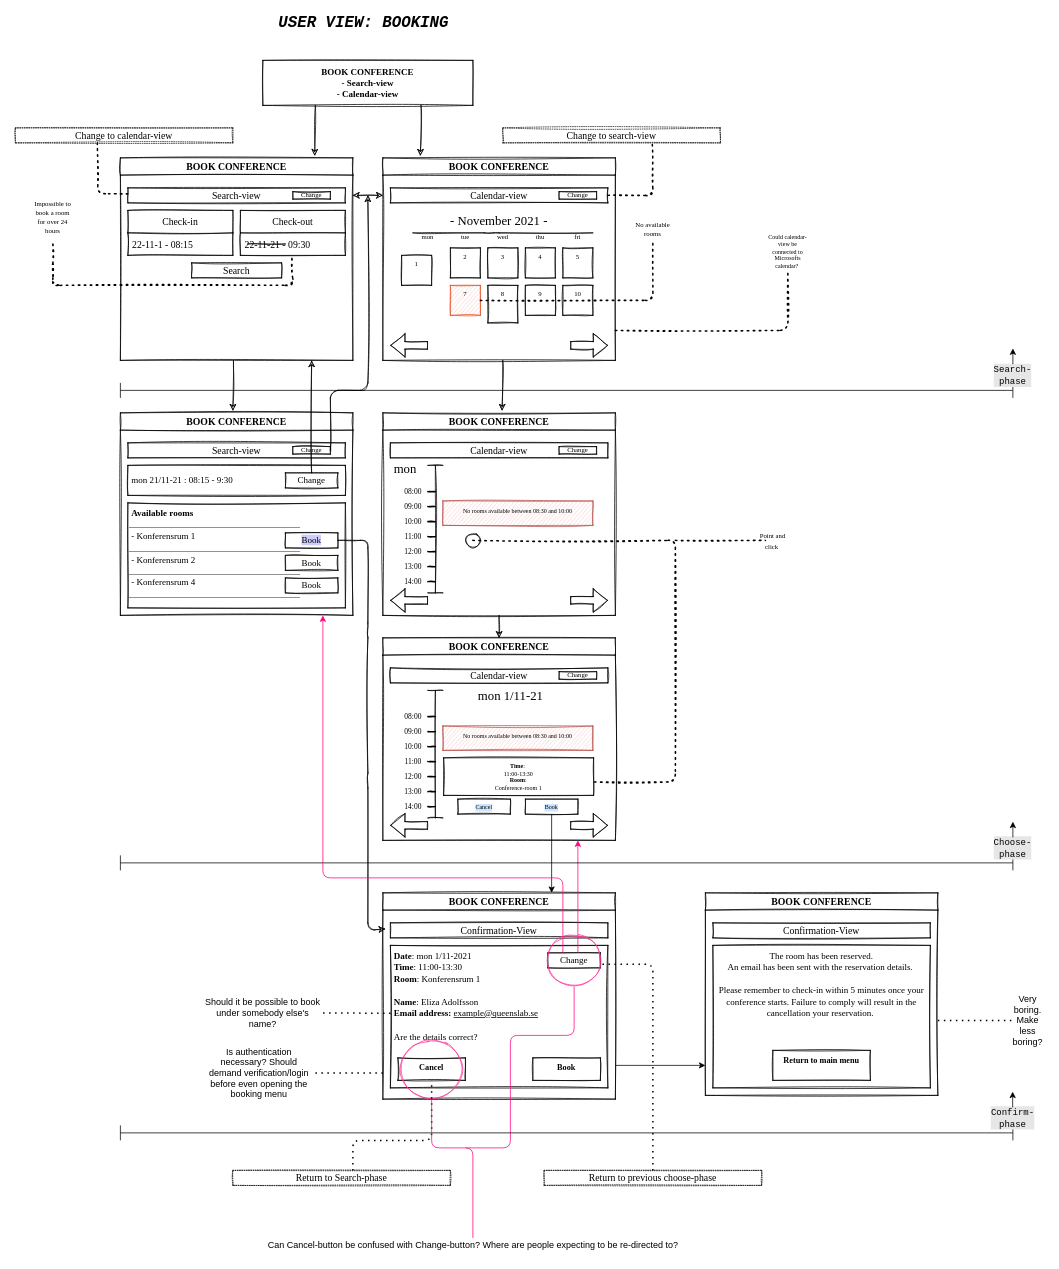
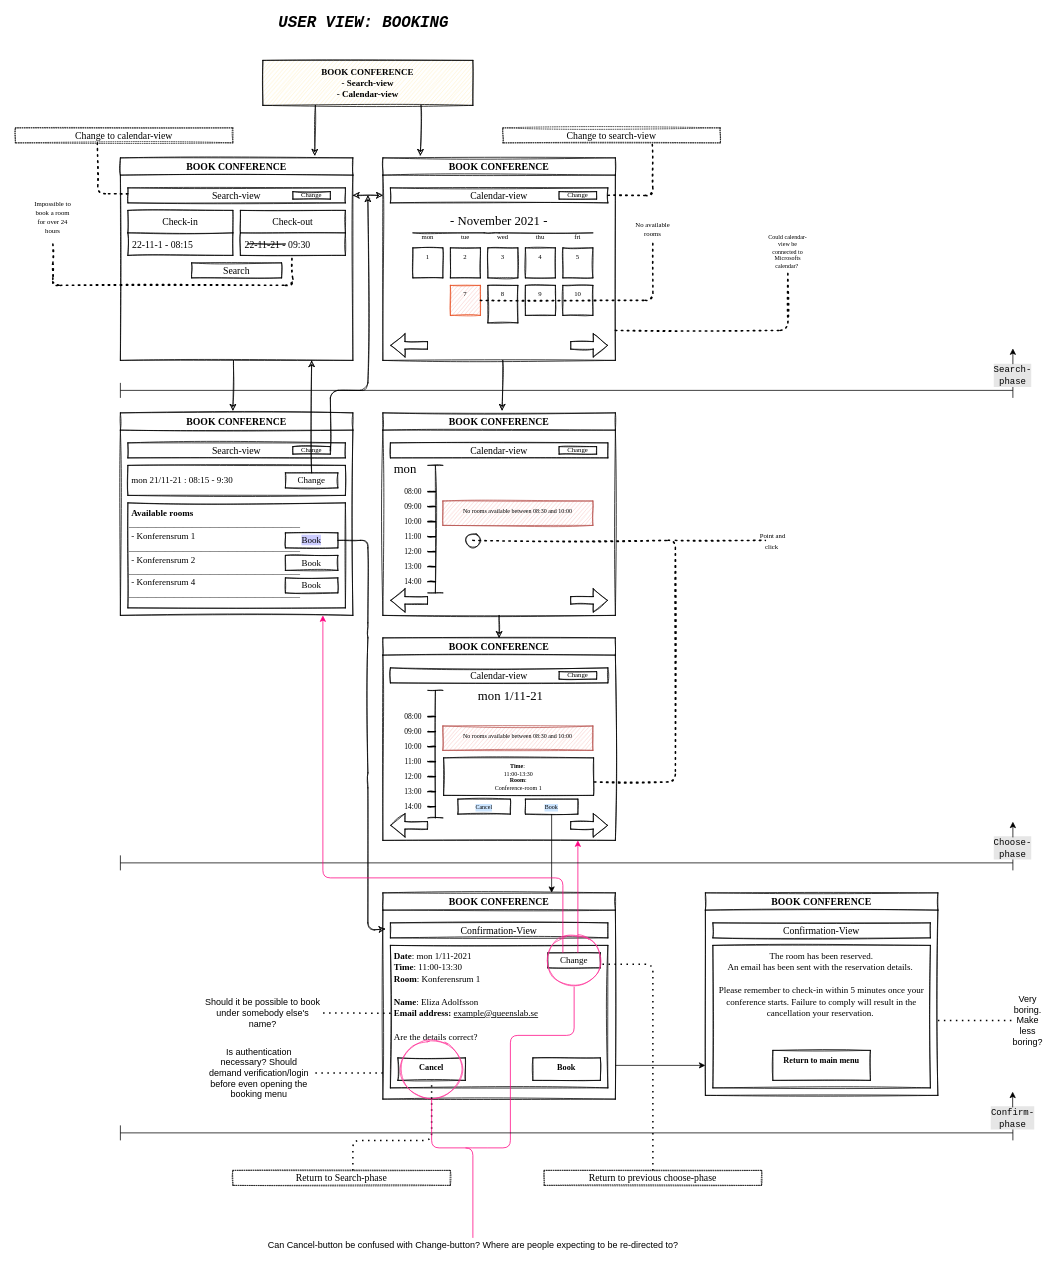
node "BOOK CONFERENCE - Search-view - Calendar-view": fillcolor #ffffff -> #fff2cc
node "1": moved (417, 270) -> (428, 263)
